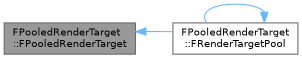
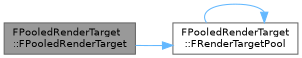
edge "FPooledRenderTarget ::FRenderTargetPool" -> "FPooledRenderTarget ::FPooledRenderTarget": reversed
